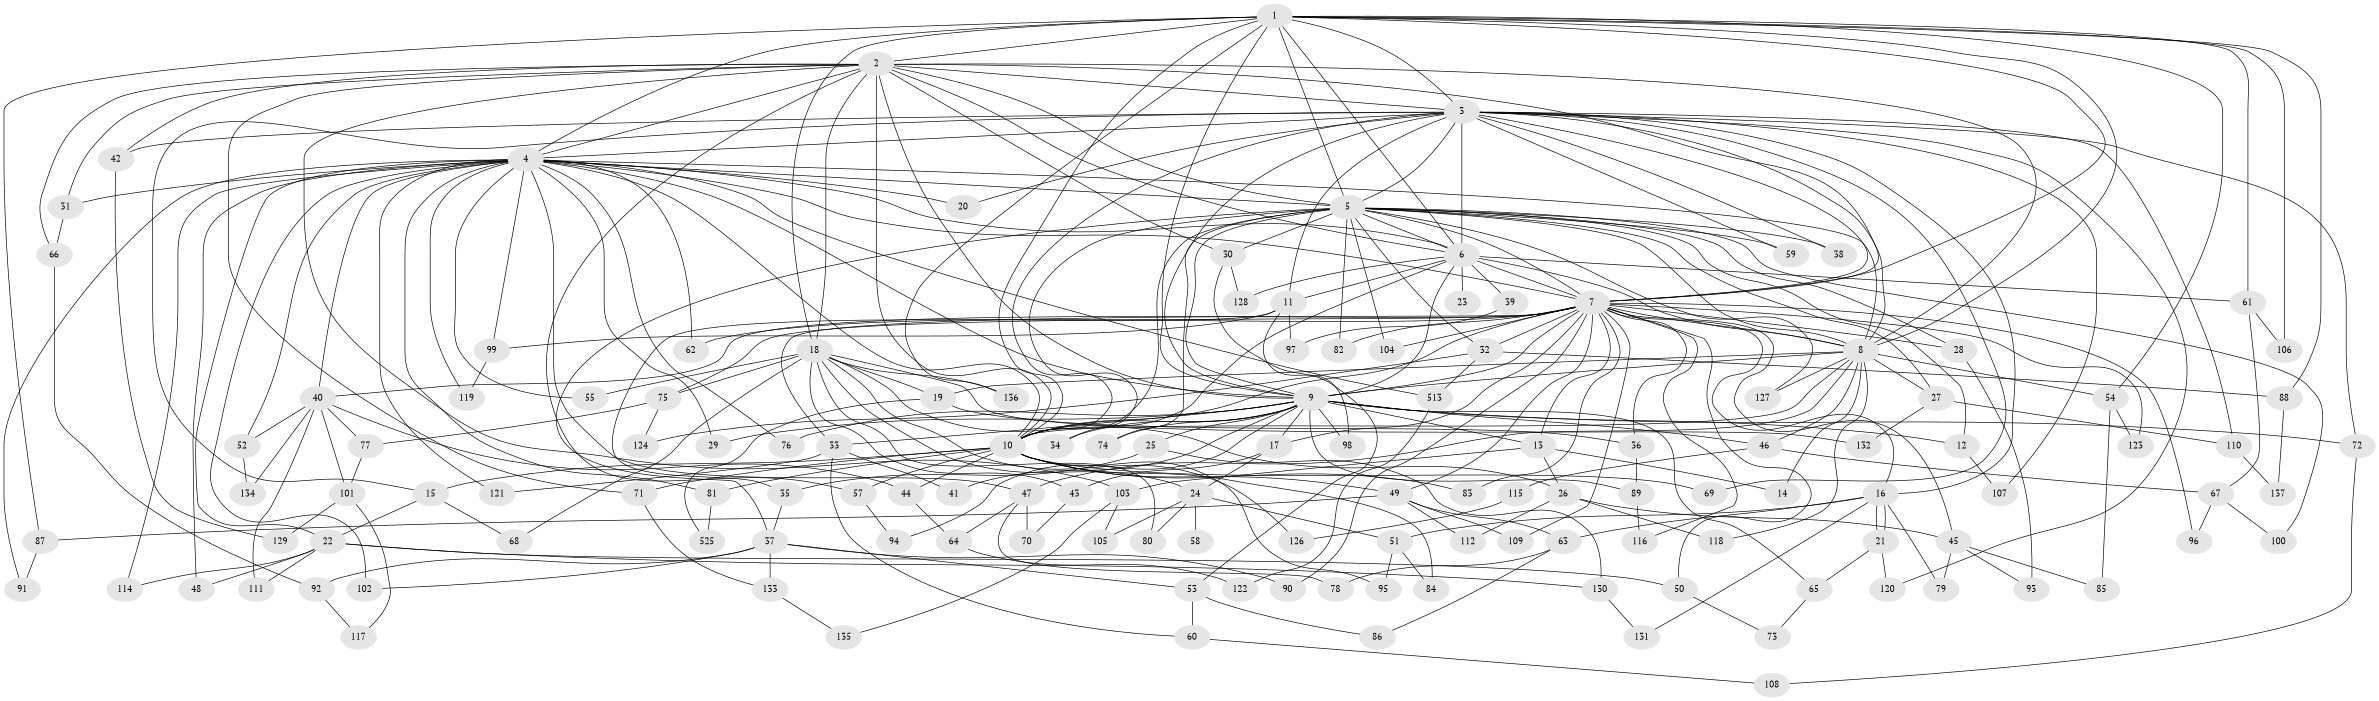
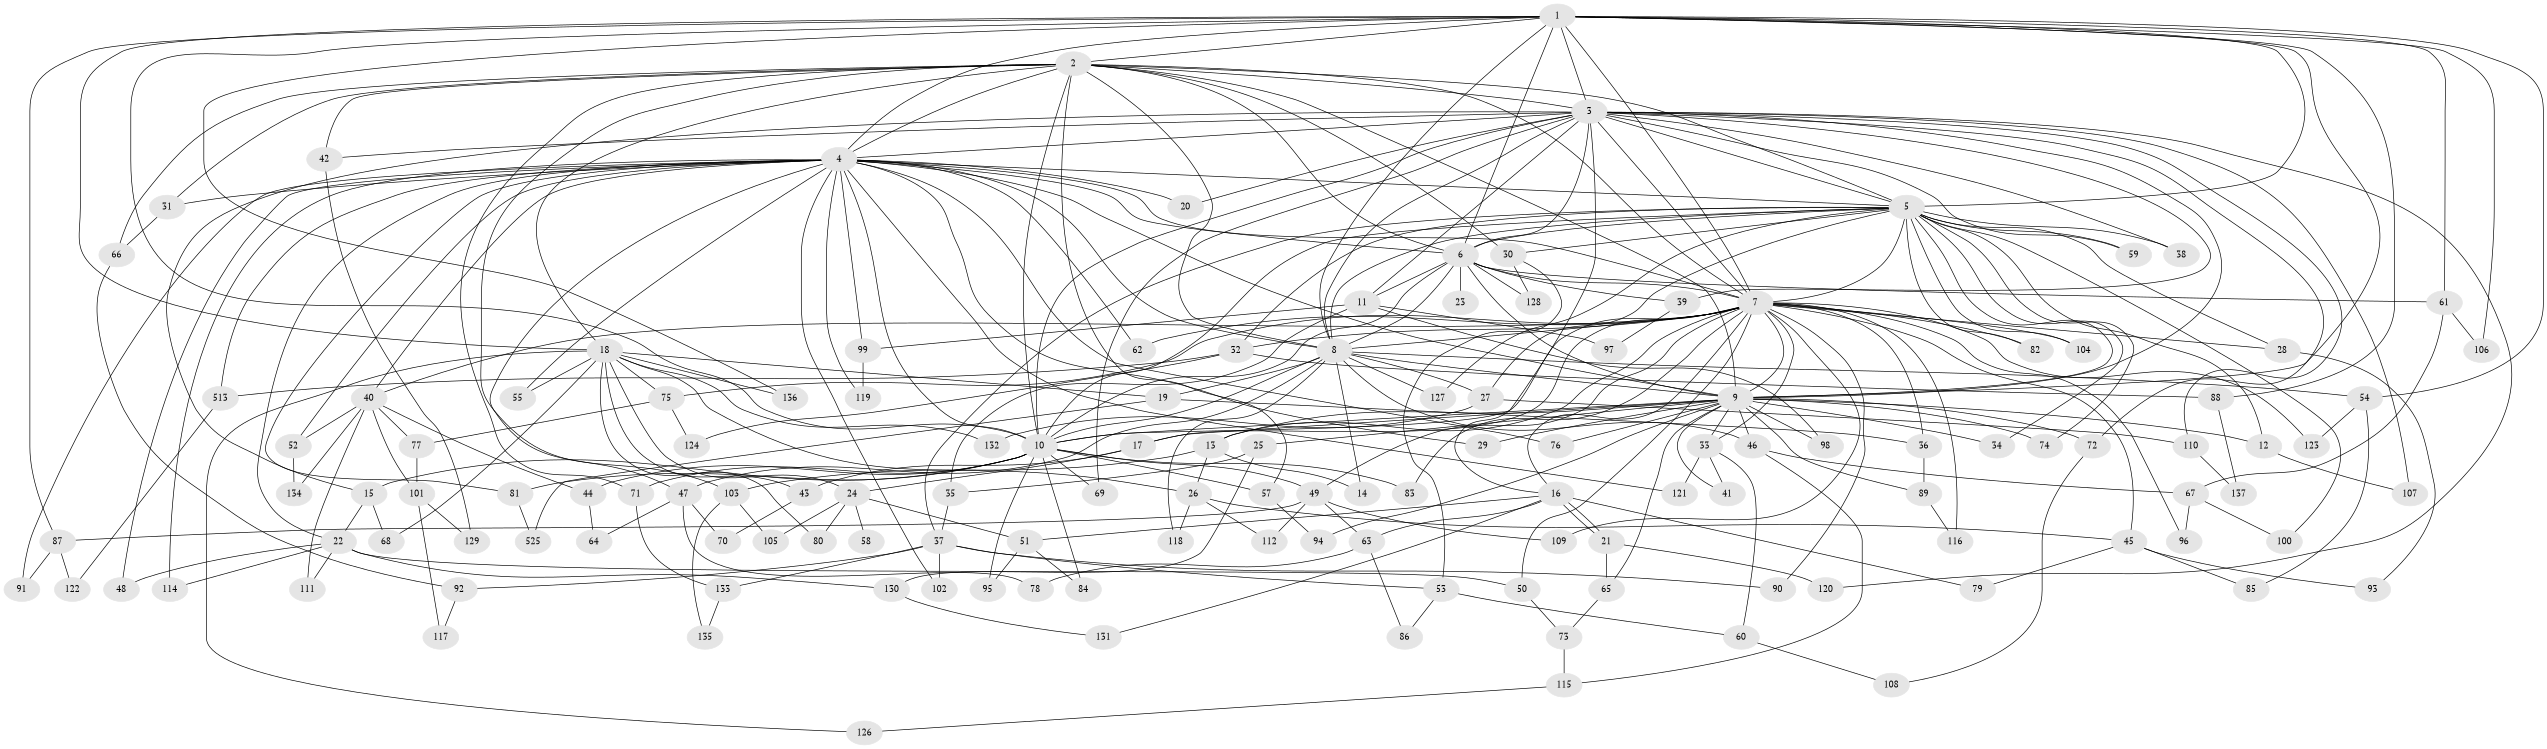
edge "3" -- "39": added
edge "64" -- "122": now "87" -- "122"
edge "73" -- "115": added
